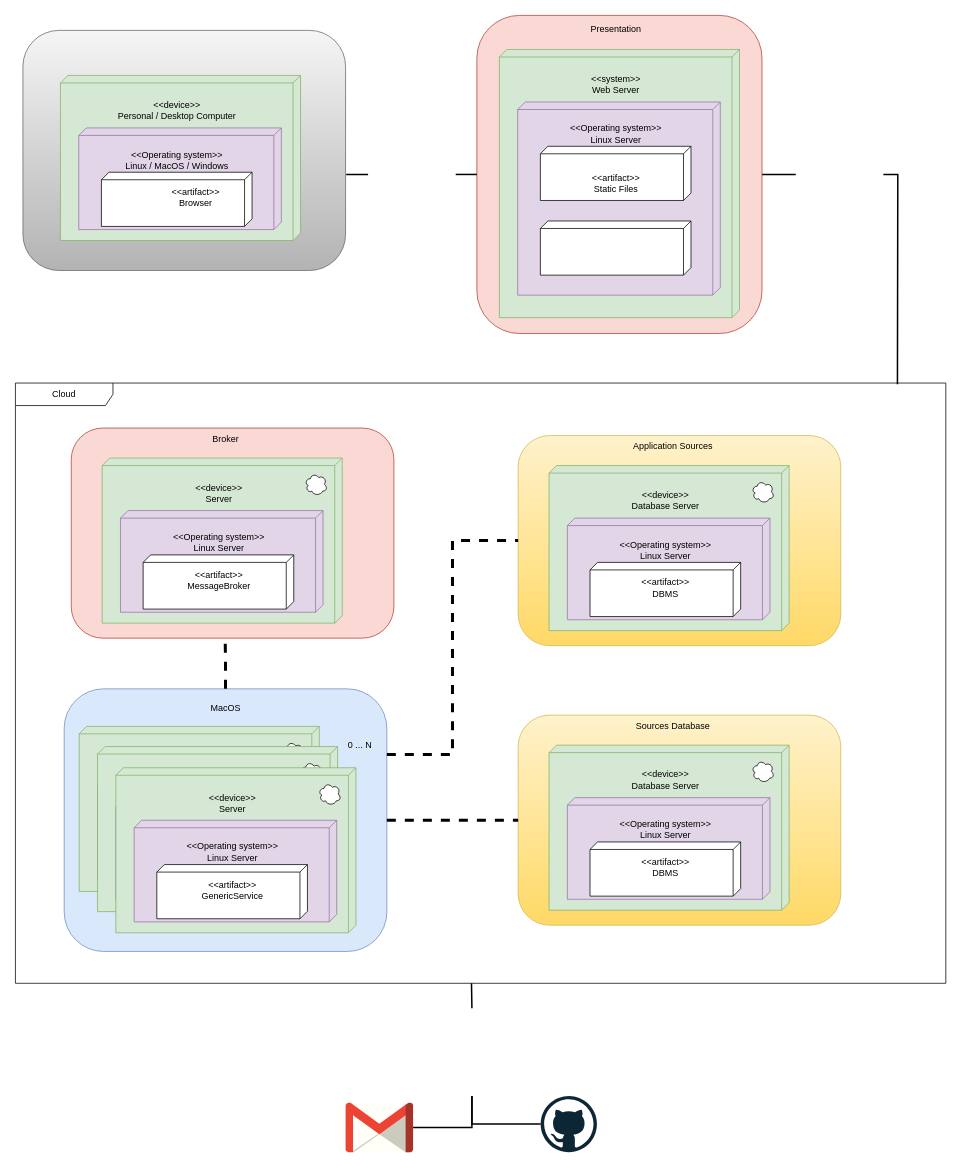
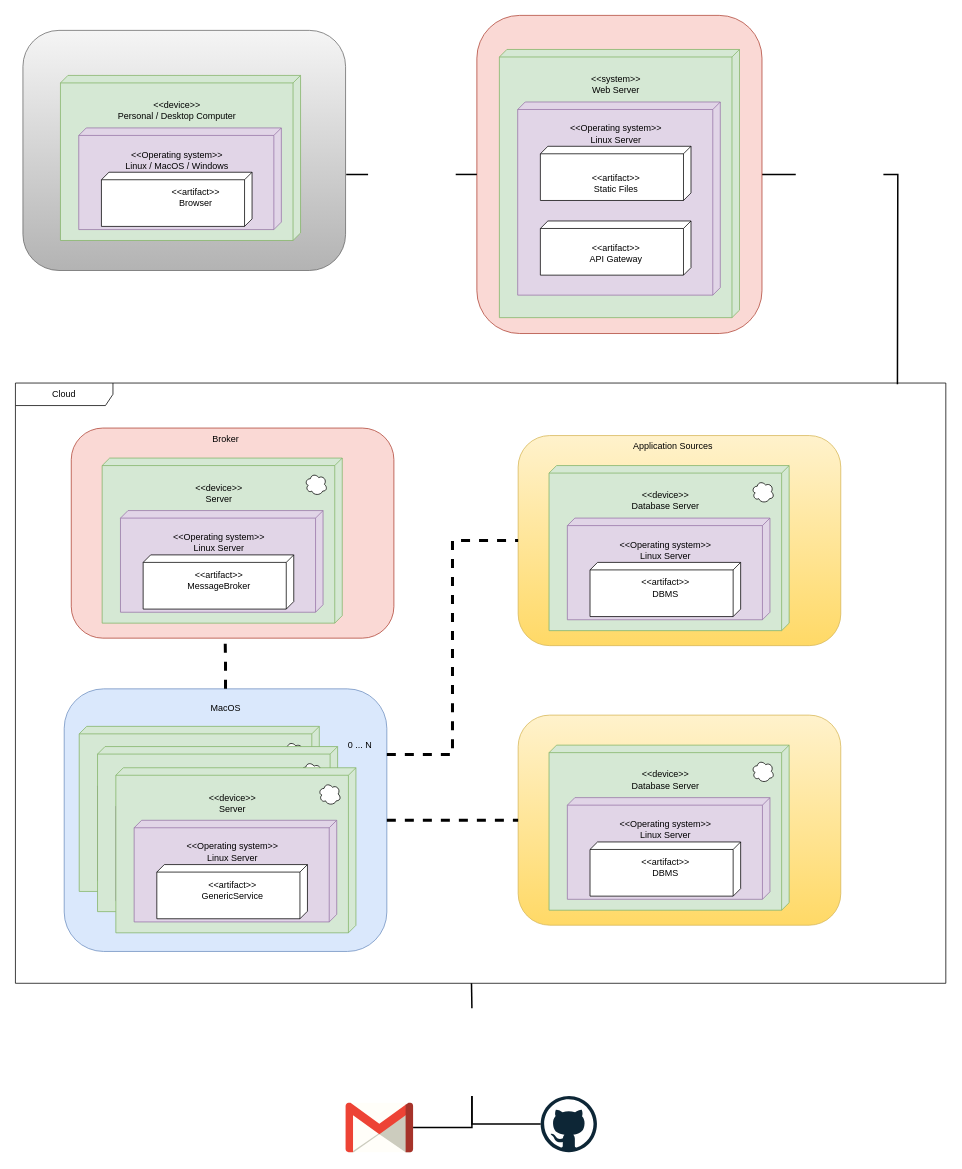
node "Presentation": removed
node "<<artifact>> API Gateway": added
node "Sources Database": removed
